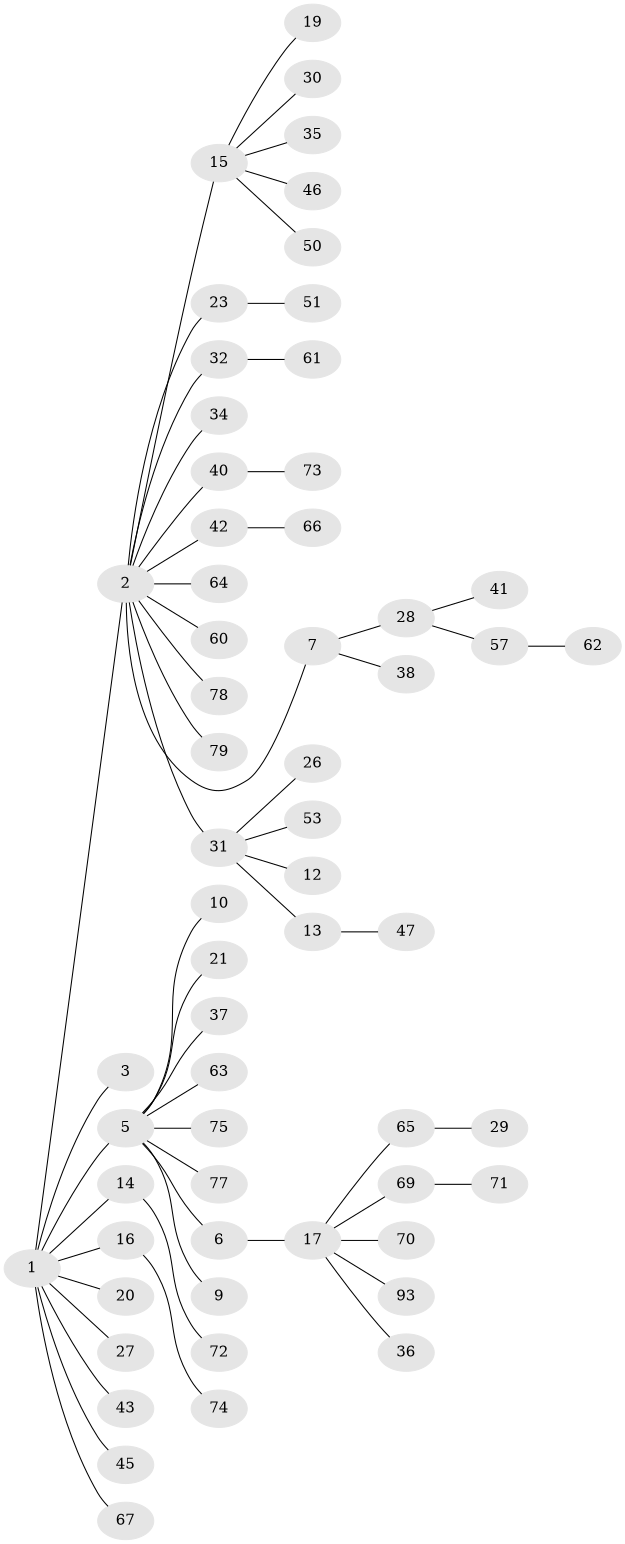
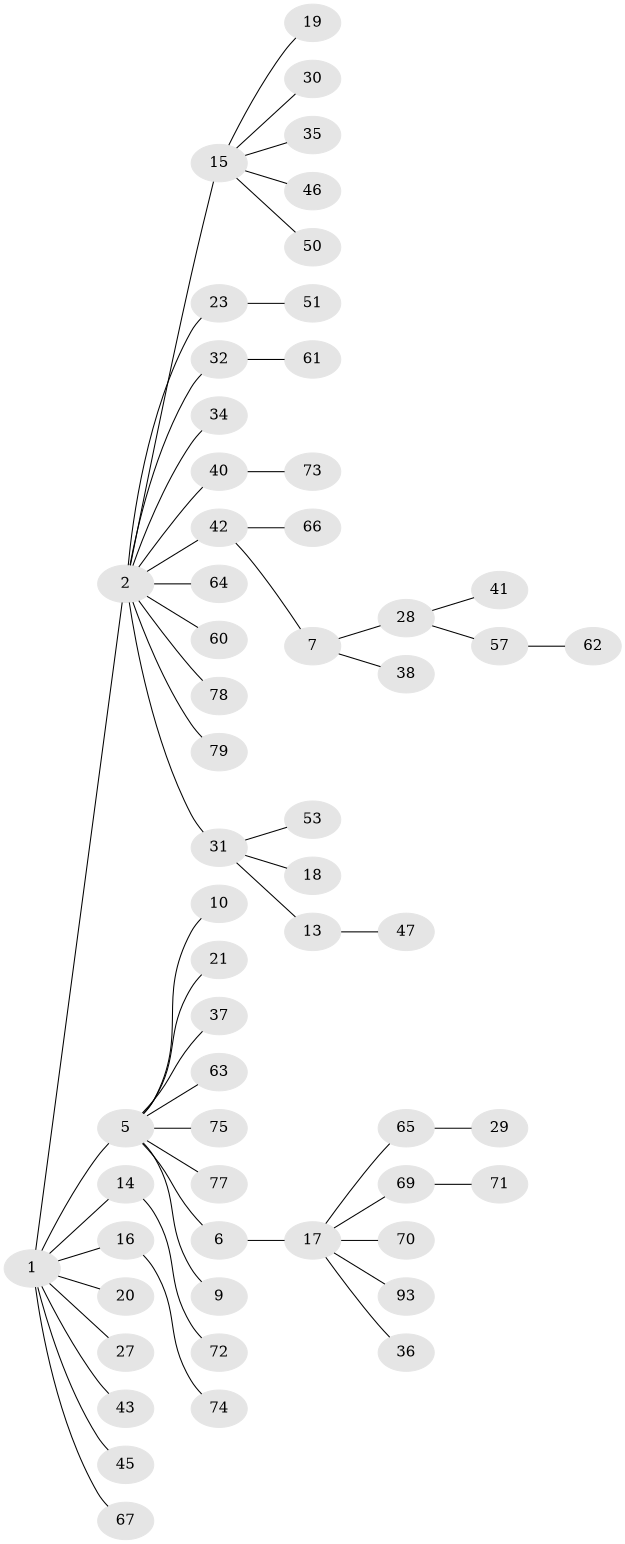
node "26": removed
edge "2" -- "7": now "42" -- "7"
node "12": label "12" -> "18"
node "3": removed
